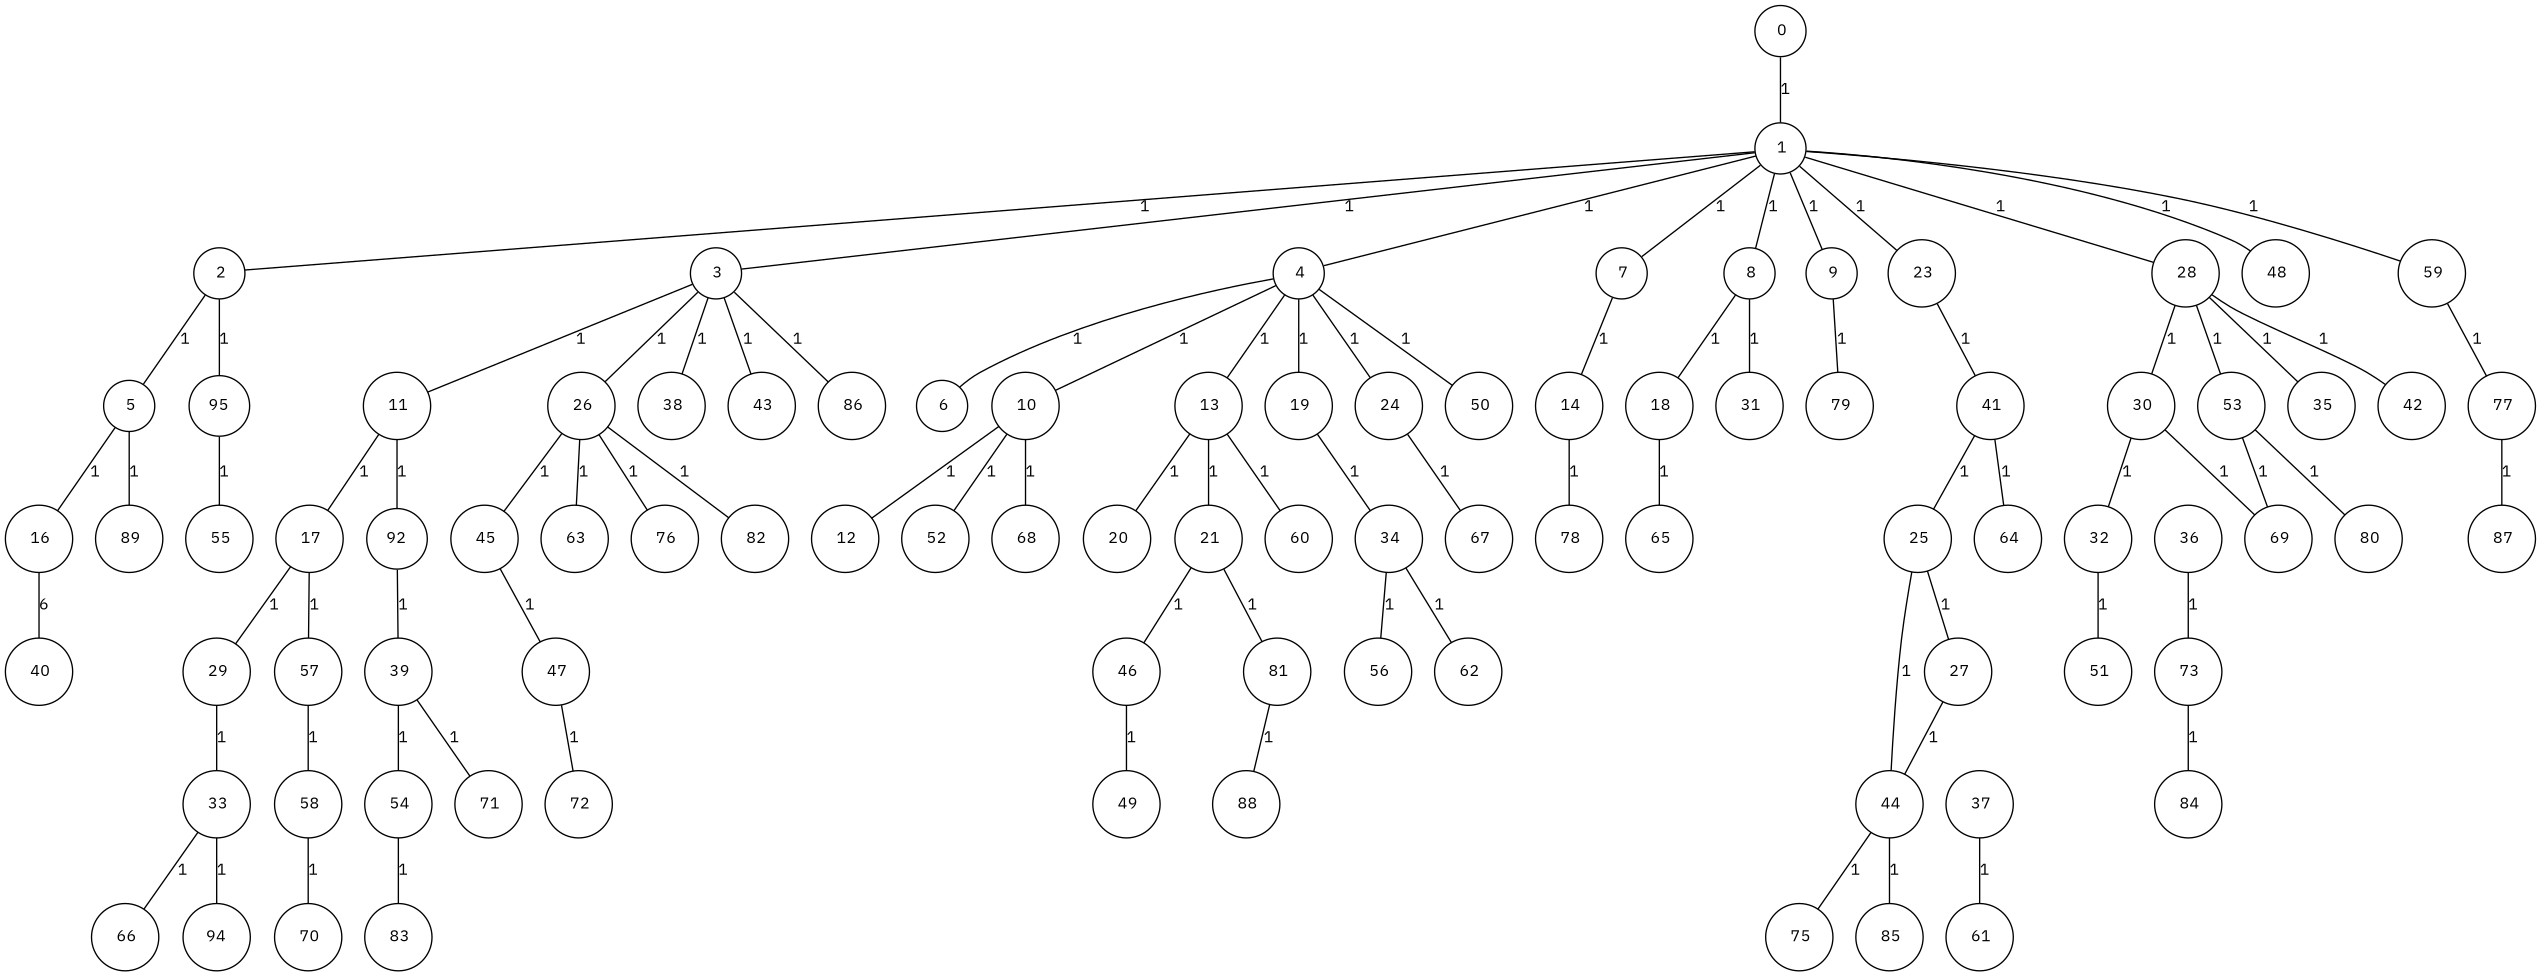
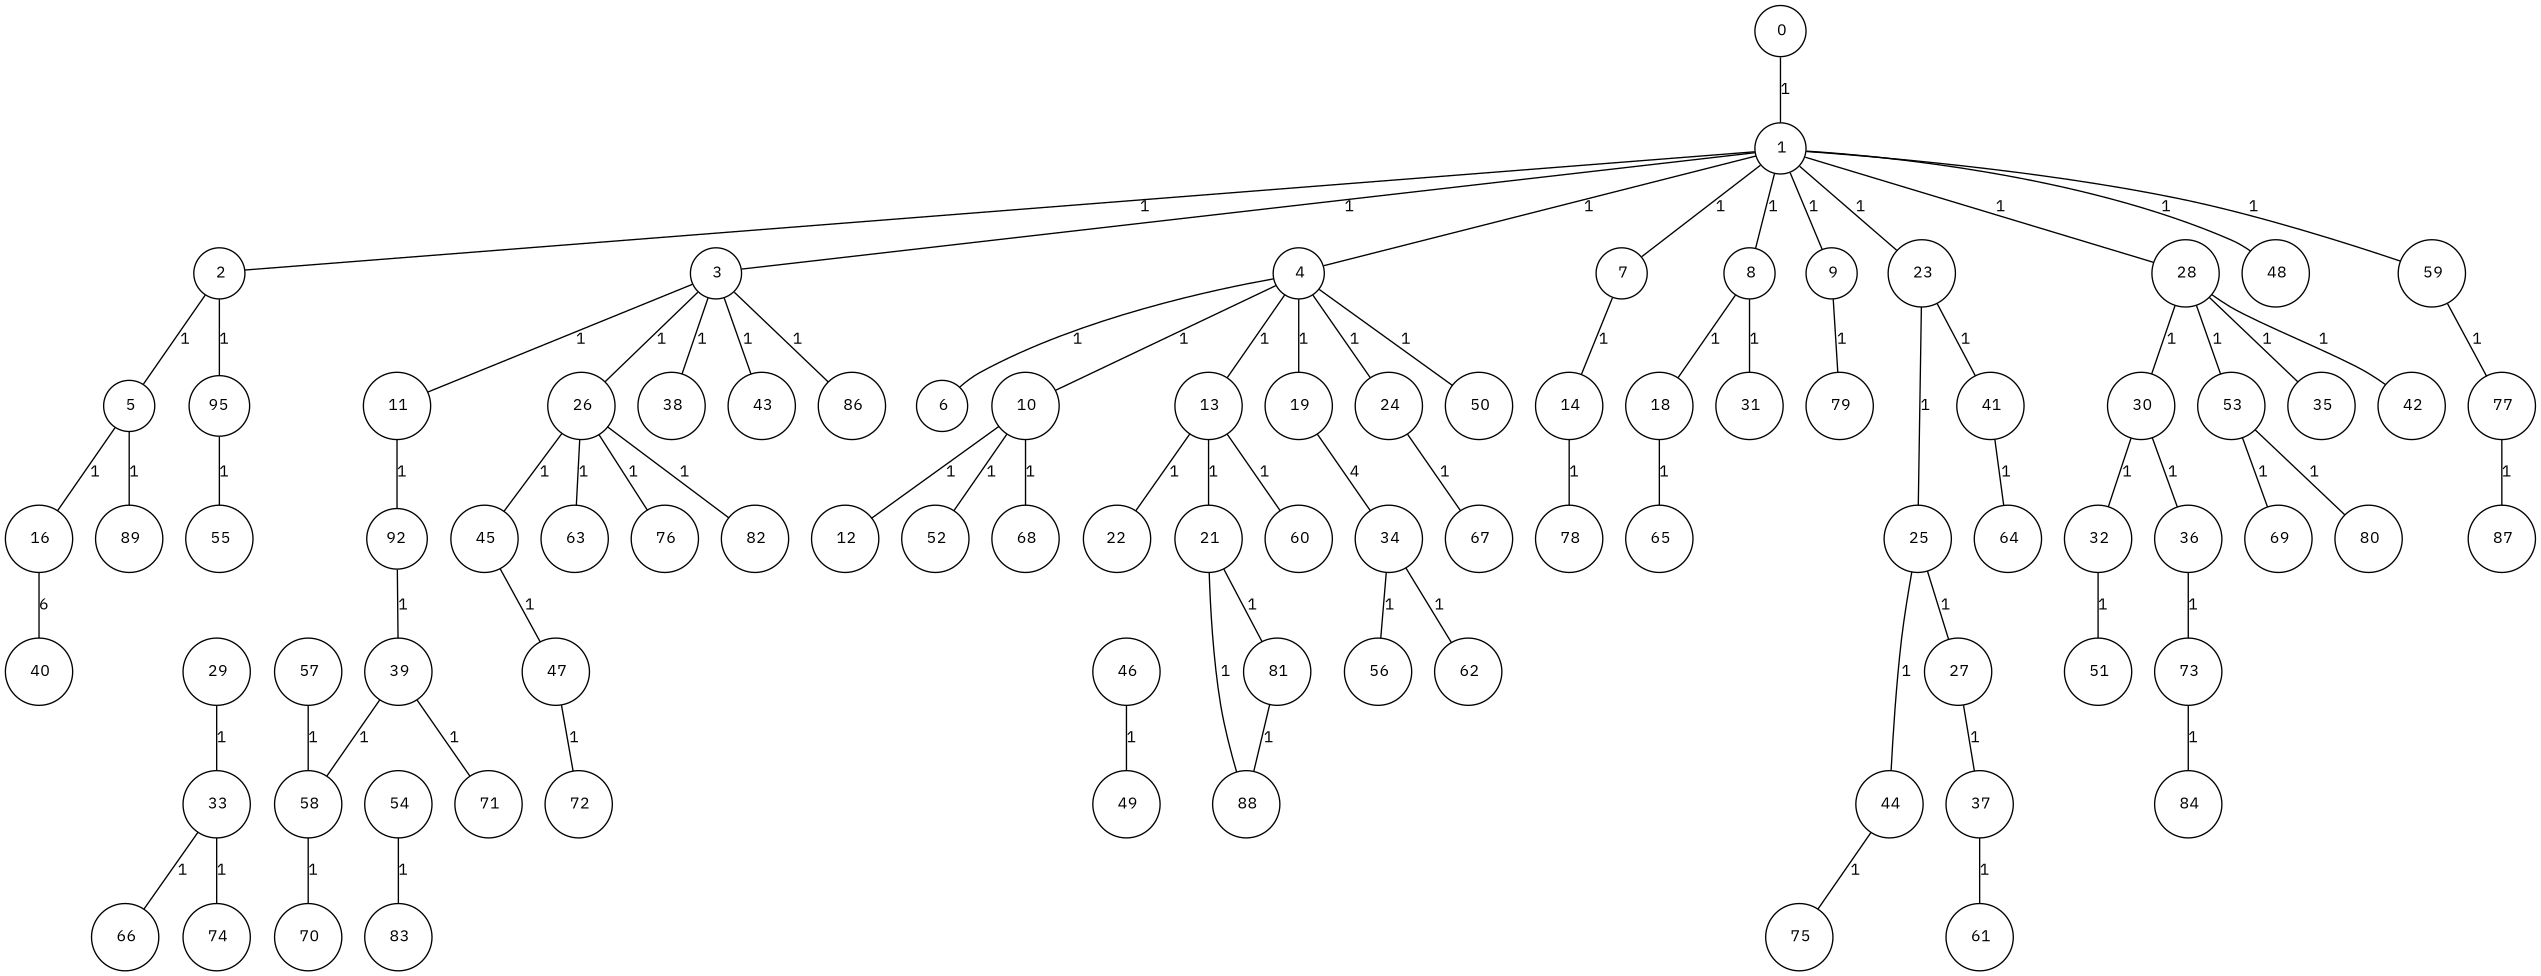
edge "19" -- "34": label "1" -> "4"
edge "41" -- "25": now "23" -- "25"
edge "30" -- "69": now "30" -- "36"
node "17": removed
node "20": label "20" -> "22"
edge "21" -- "46": now "21" -- "88"
edge "39" -- "54": now "39" -- "58"
edge "27" -- "44": now "27" -- "37"
node "94": label "94" -> "74"
node "85": removed
